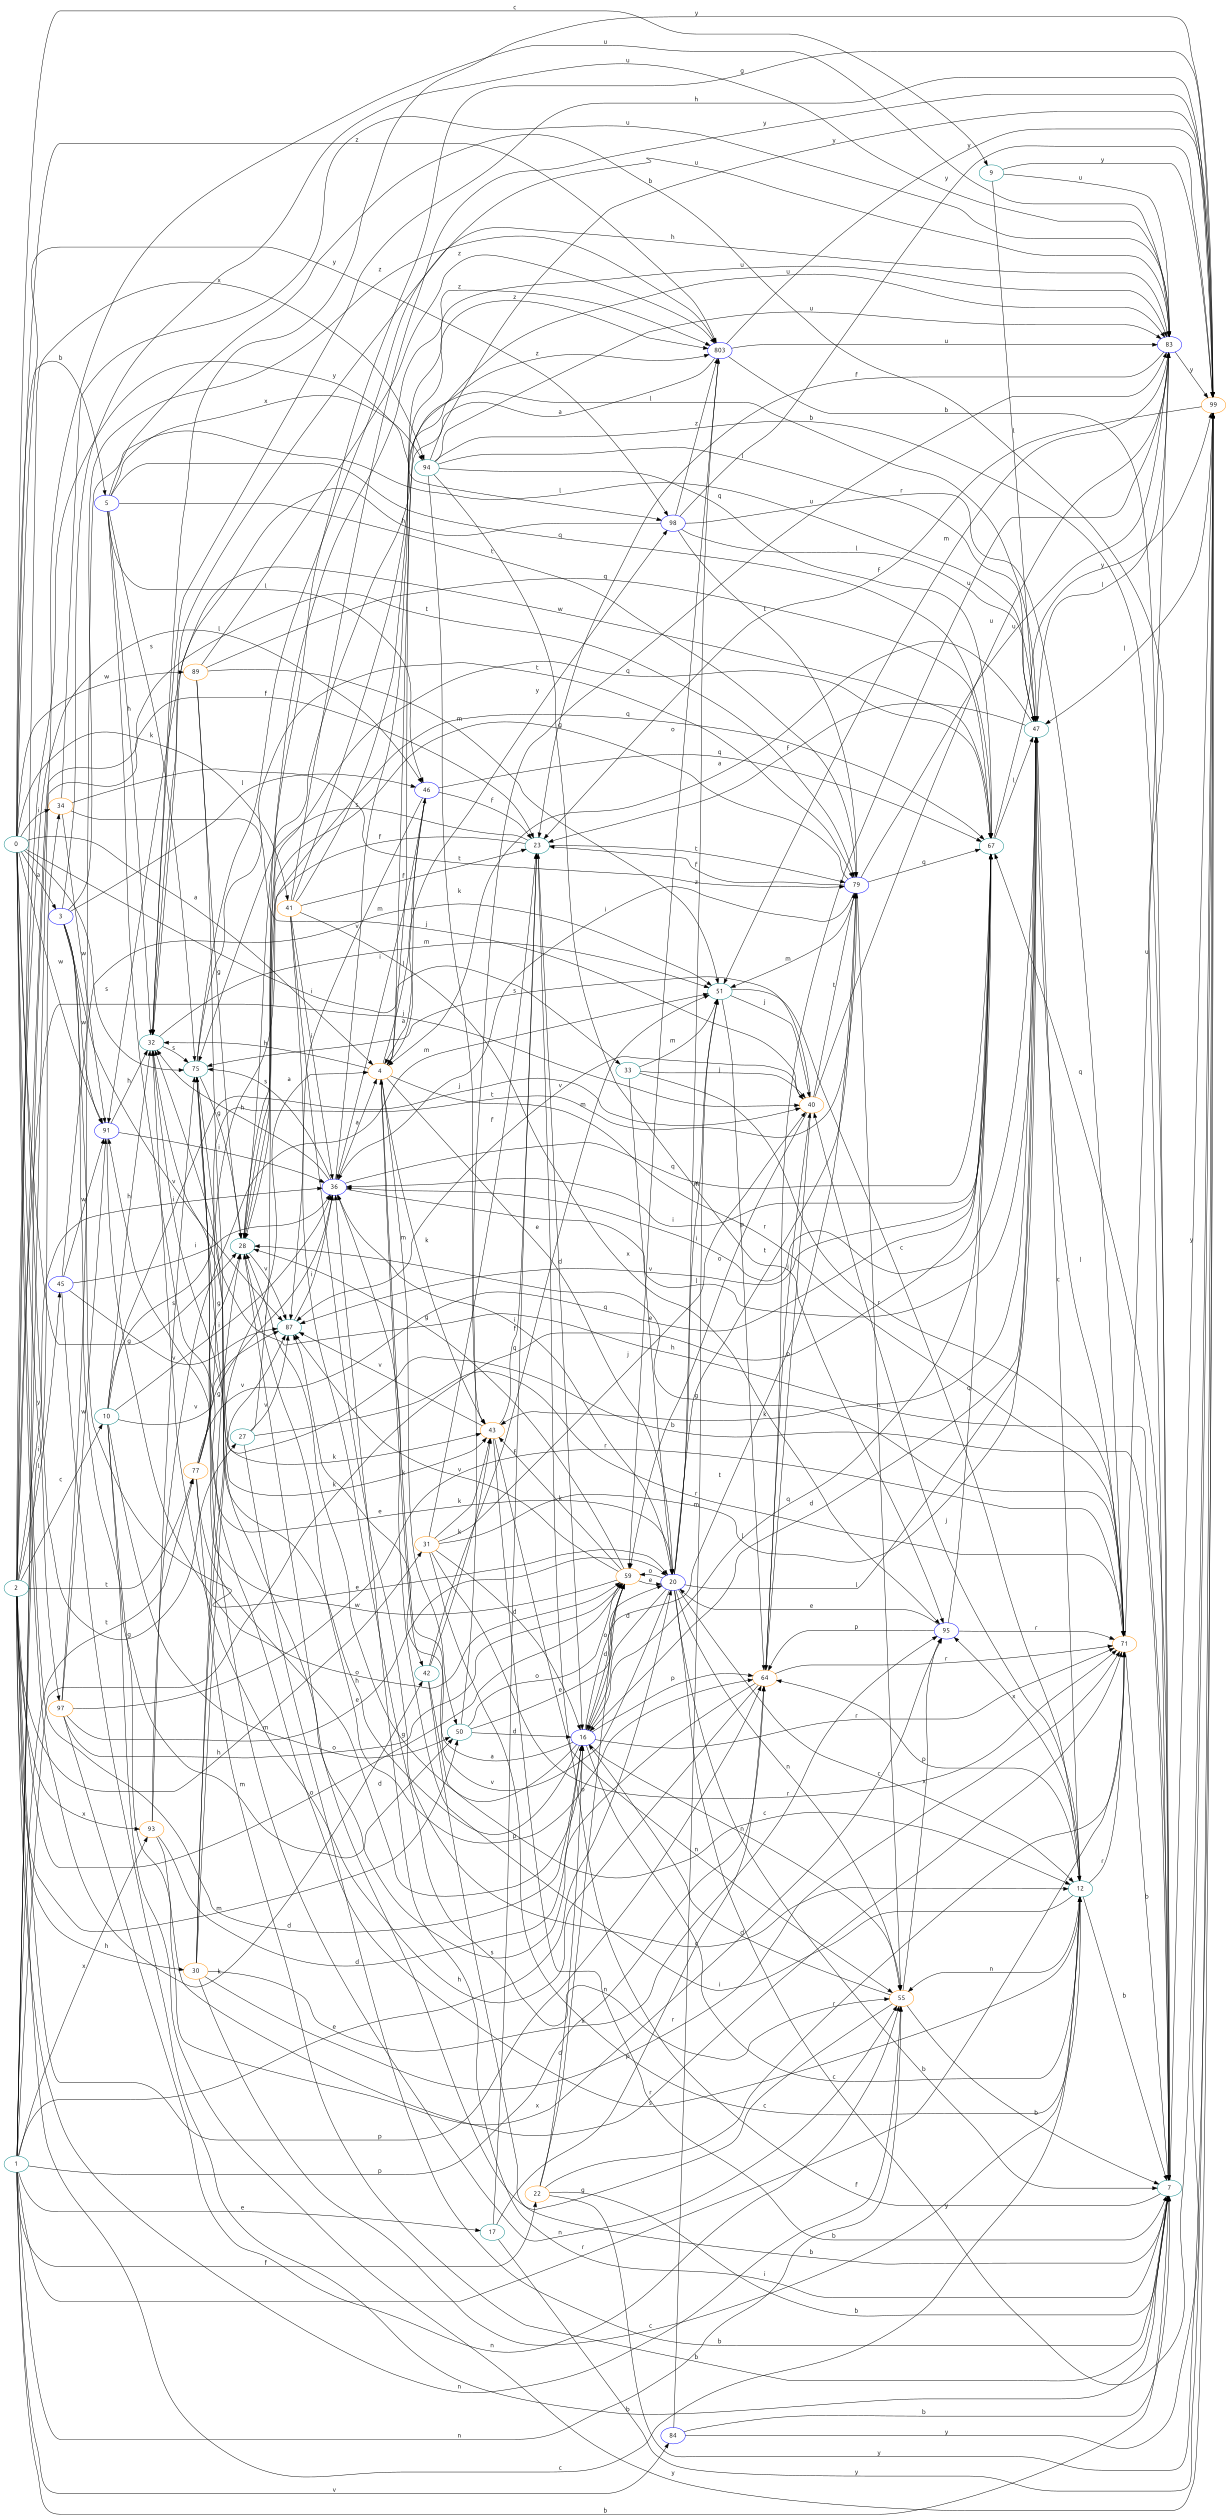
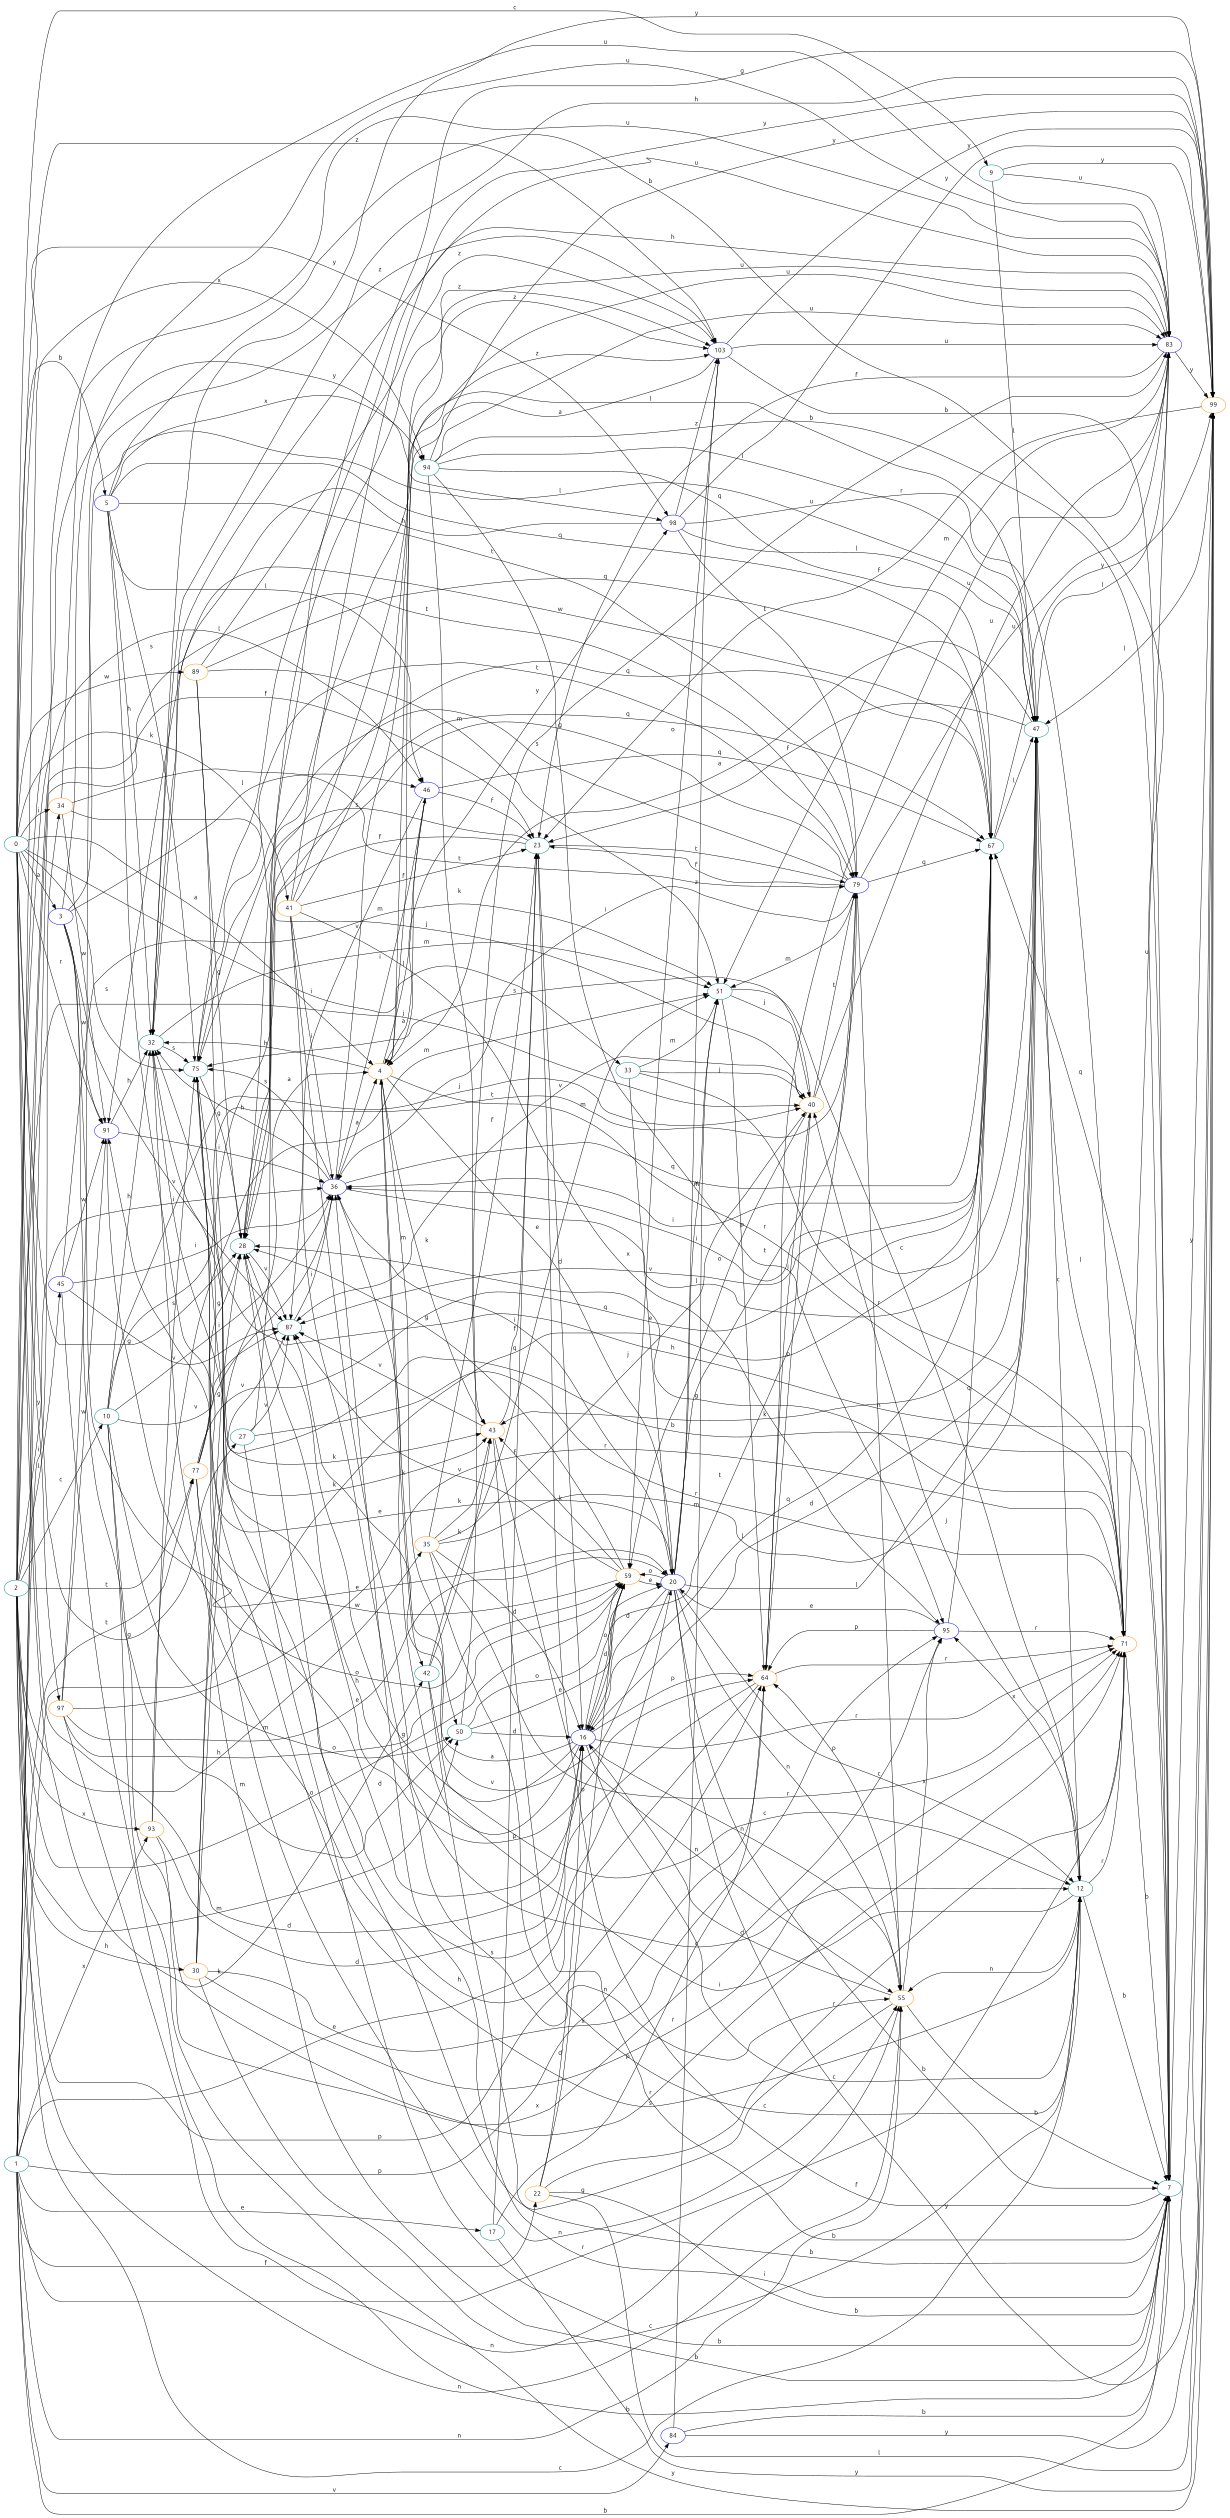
node "803": label "803" -> "103"
edge "79" -> "75": added, label "s"
edge "0" -> "91": label "w" -> "r"
node "31": label "31" -> "35"
edge "12" -> "64": now "55" -> "64"
edge "22" -> "99": label "y" -> "l"
